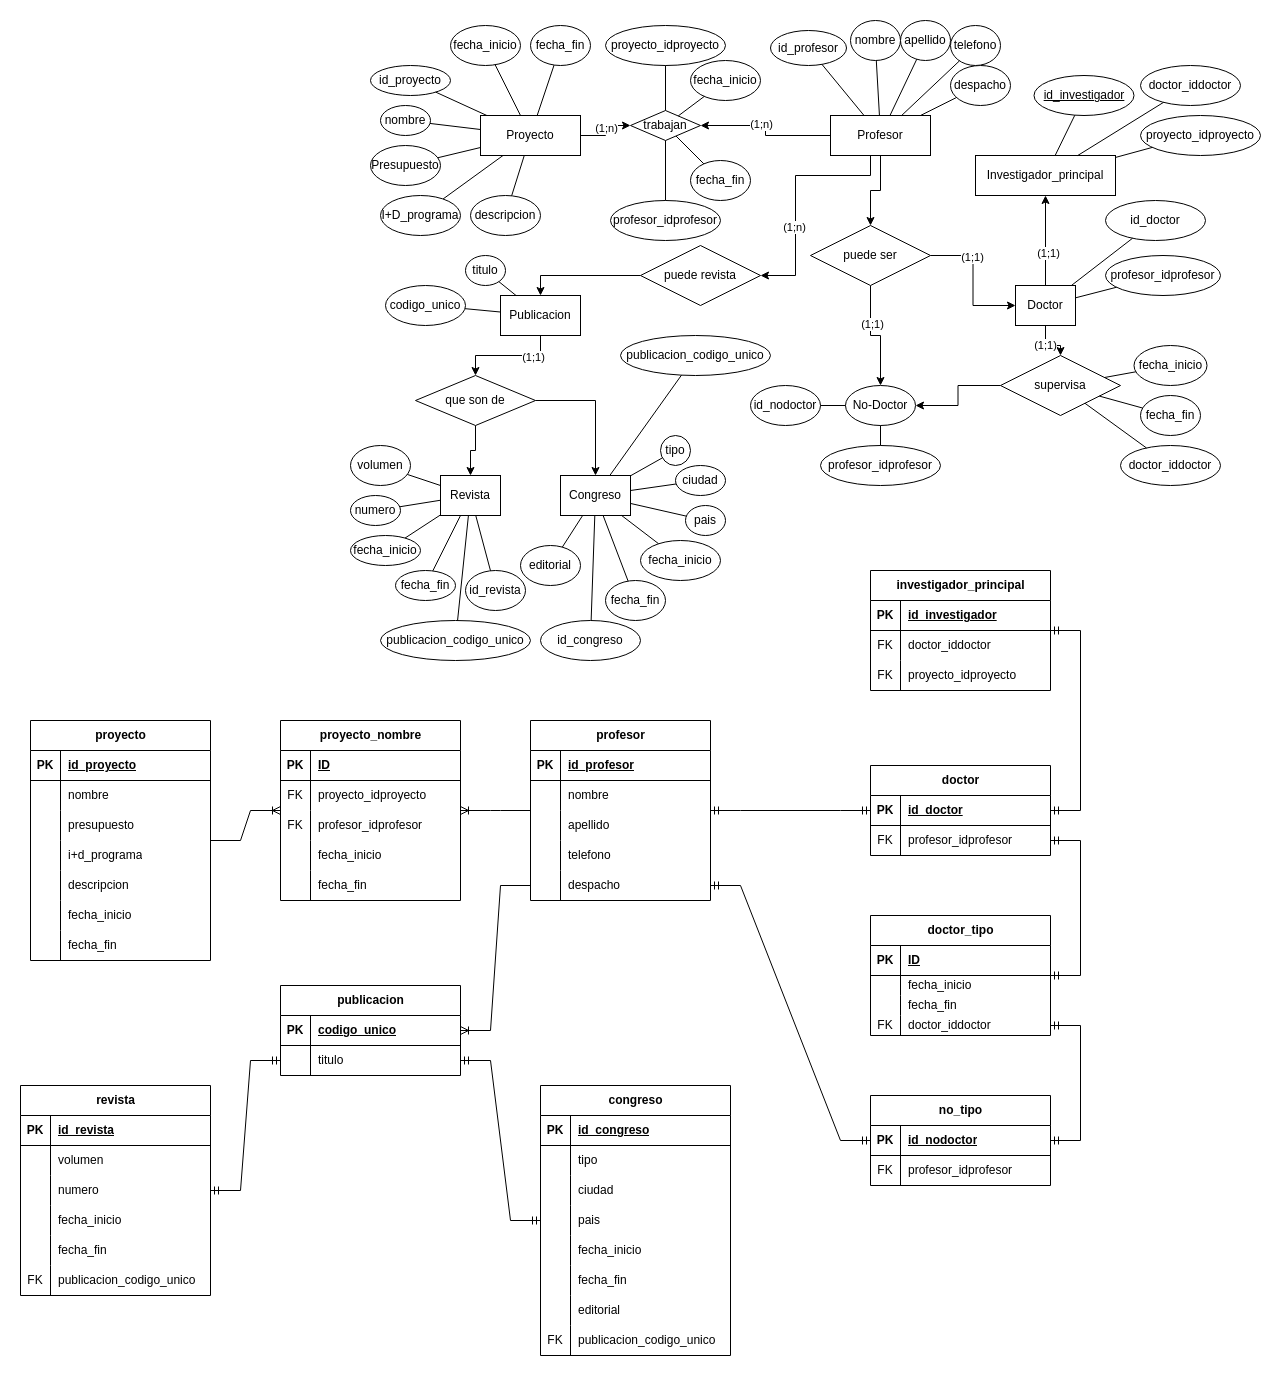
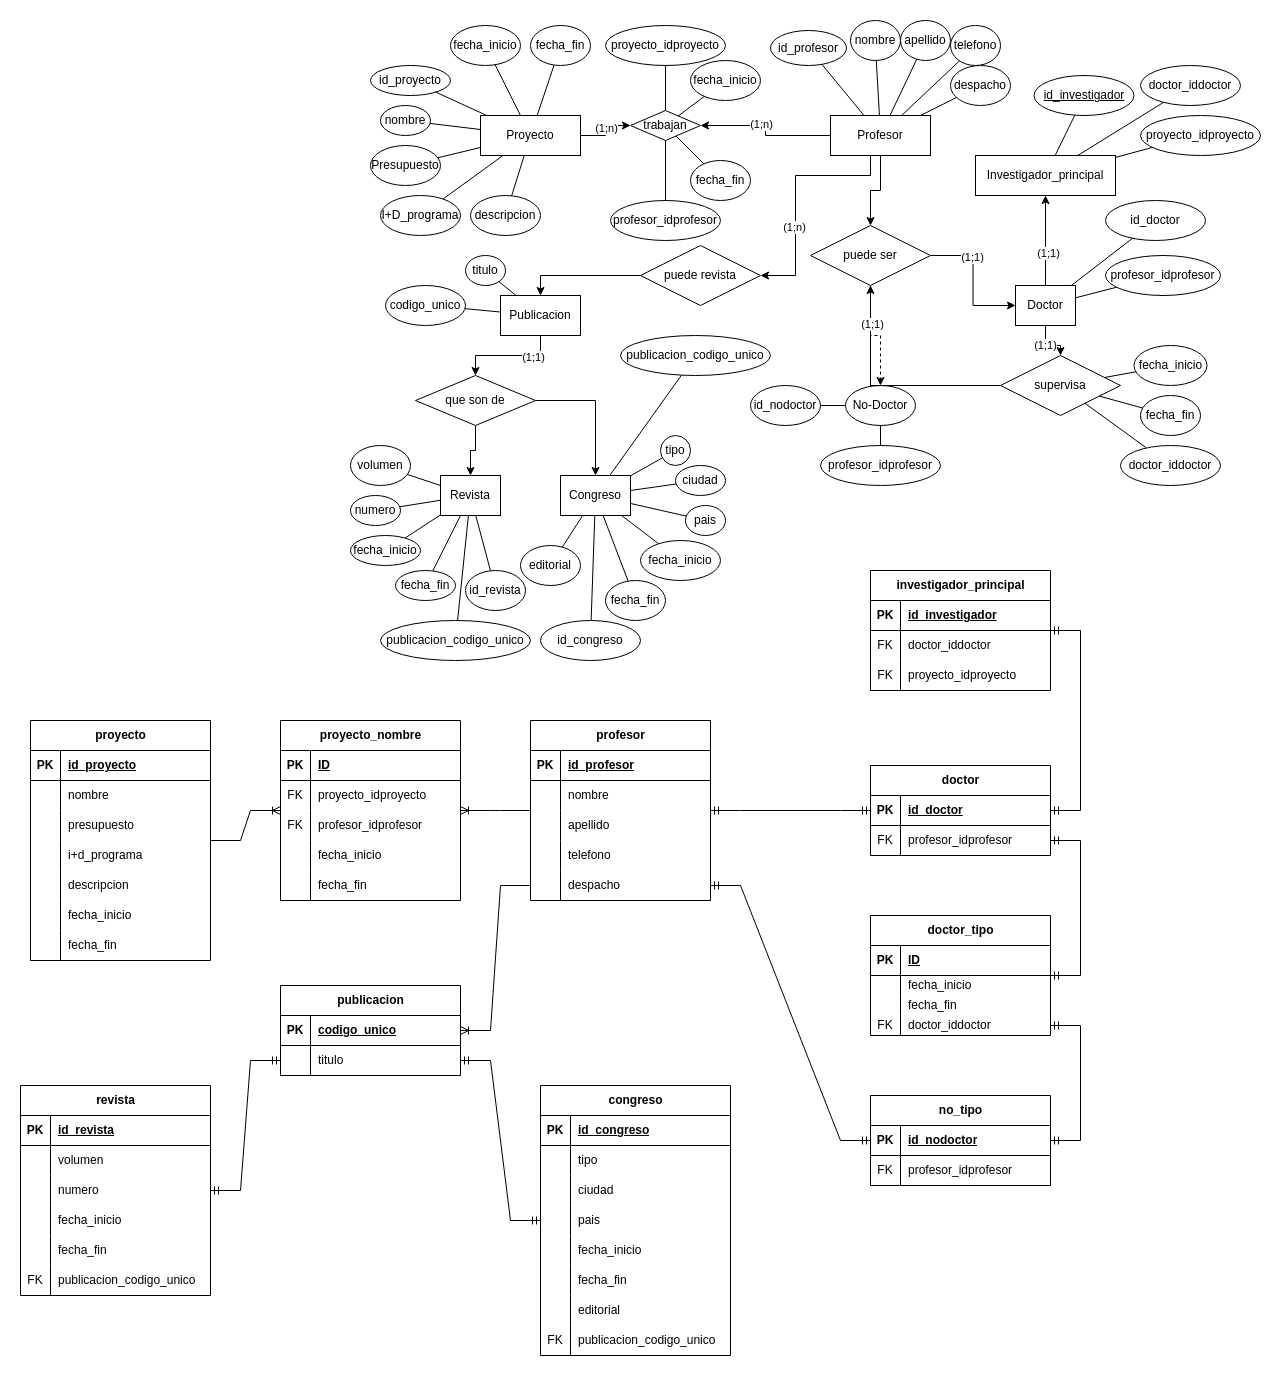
edge "puede ser" -> "No-Doctor": style solid -> dashed
edge "supervisa" -> "No-Doctor": now "supervisa" -> "puede ser"
